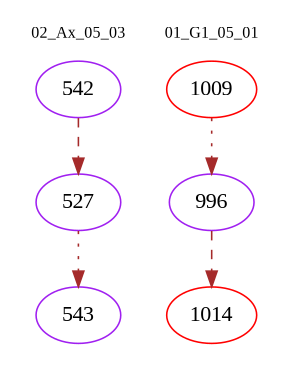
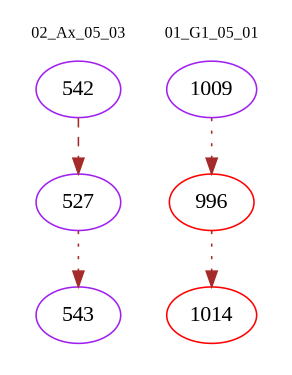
node "1009": color red -> purple
node "996": color purple -> red
edge "996" -> "1014": style dashed -> dotted
